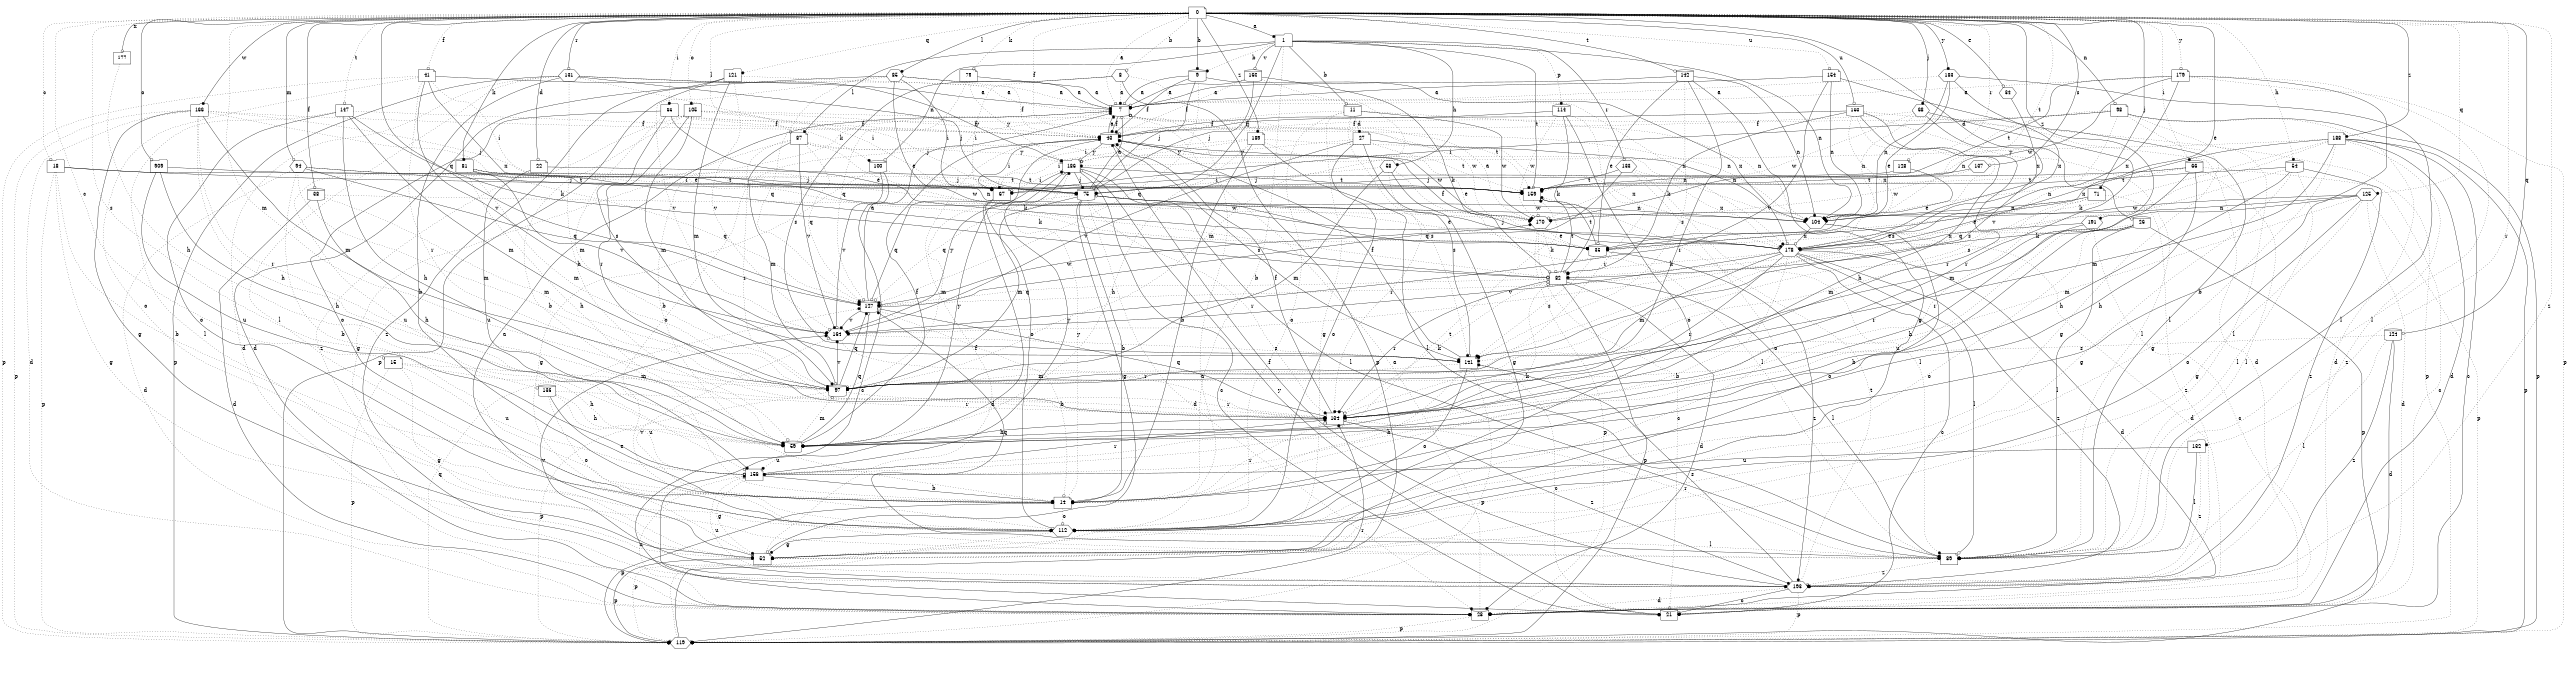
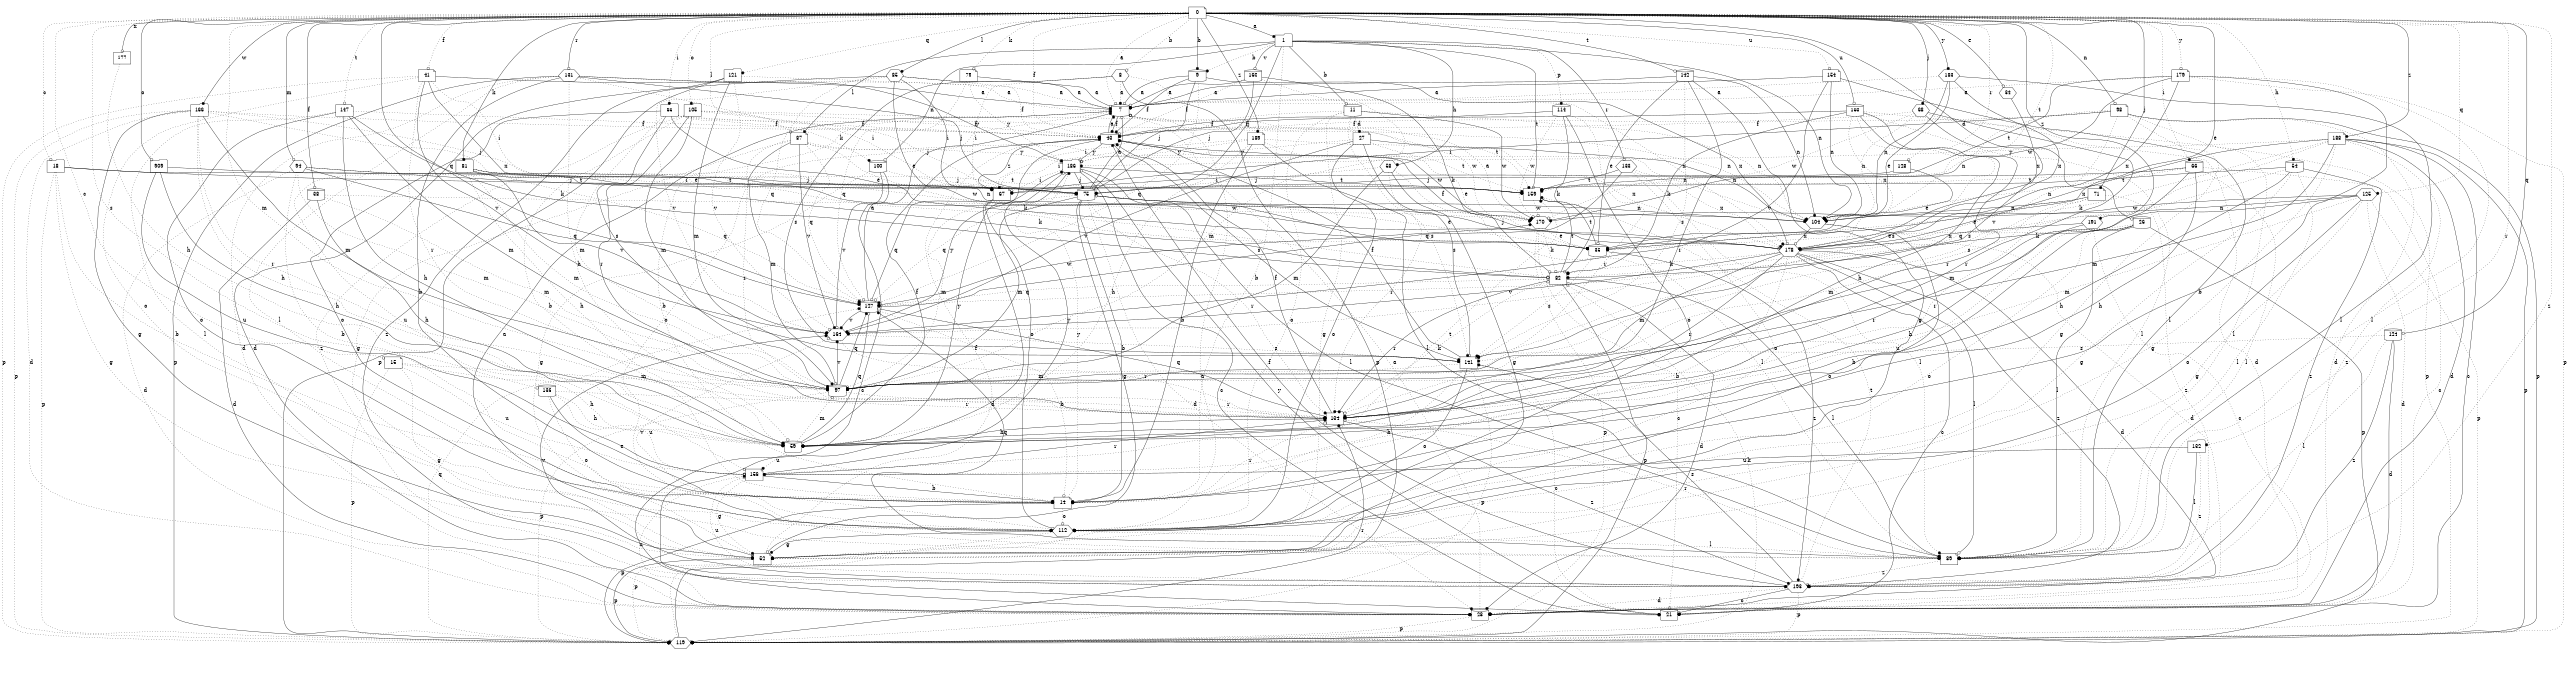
node "22": removed
edge "43" -> "67": label "i" -> "z"
node "137": removed
edge "156" -> "82": now "119" -> "82"
